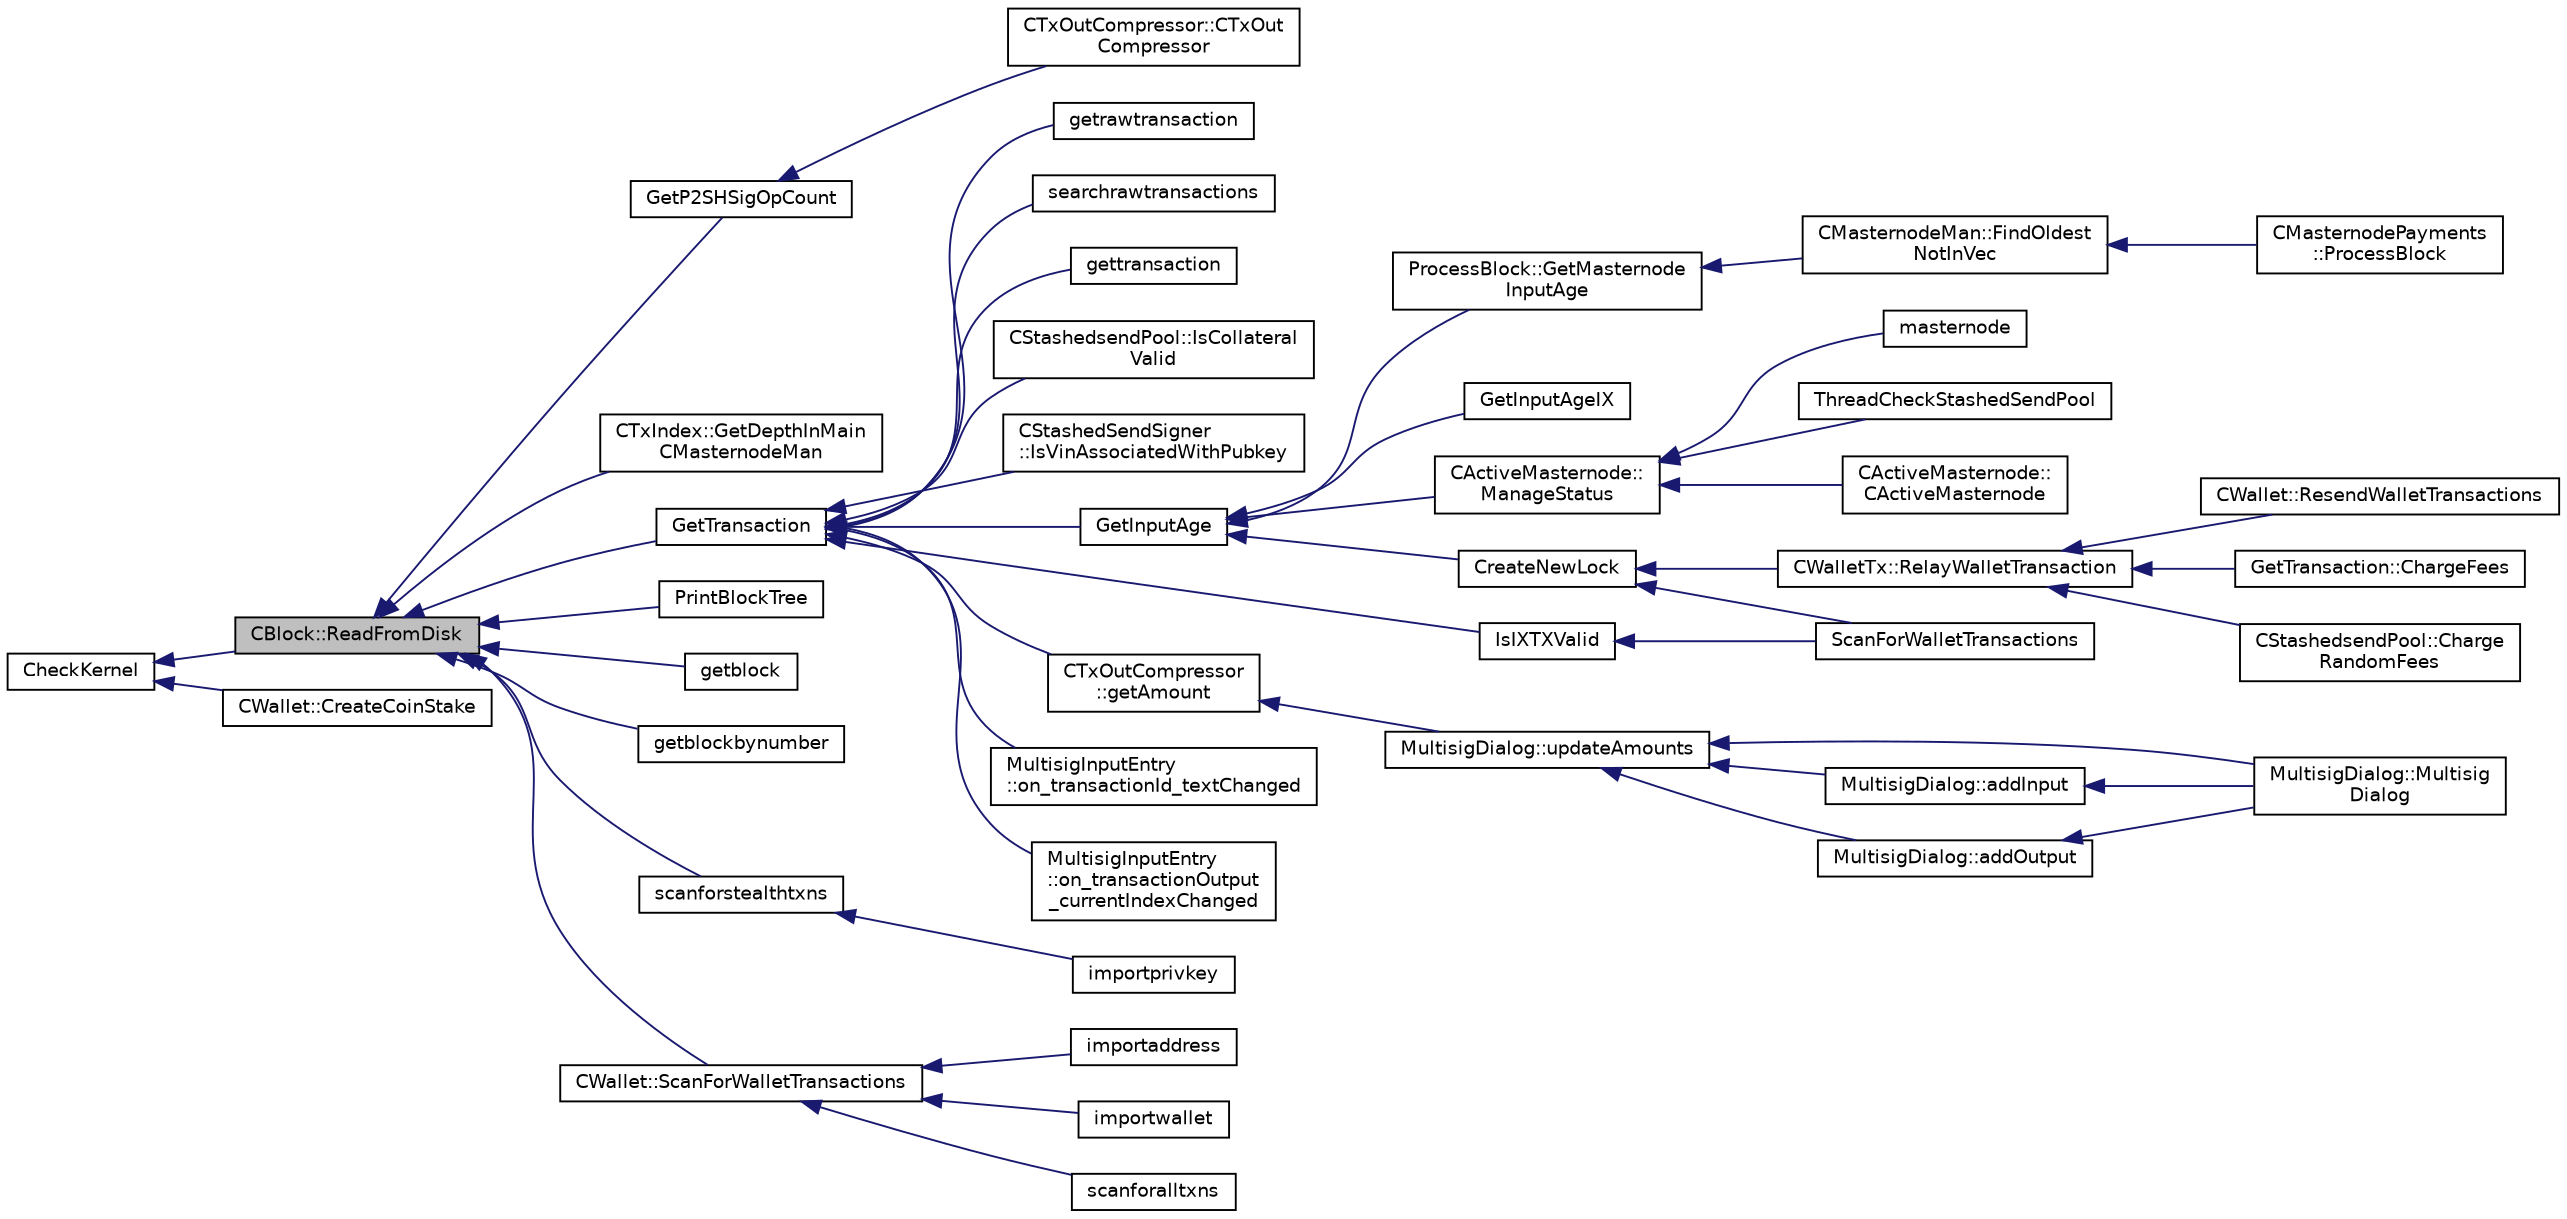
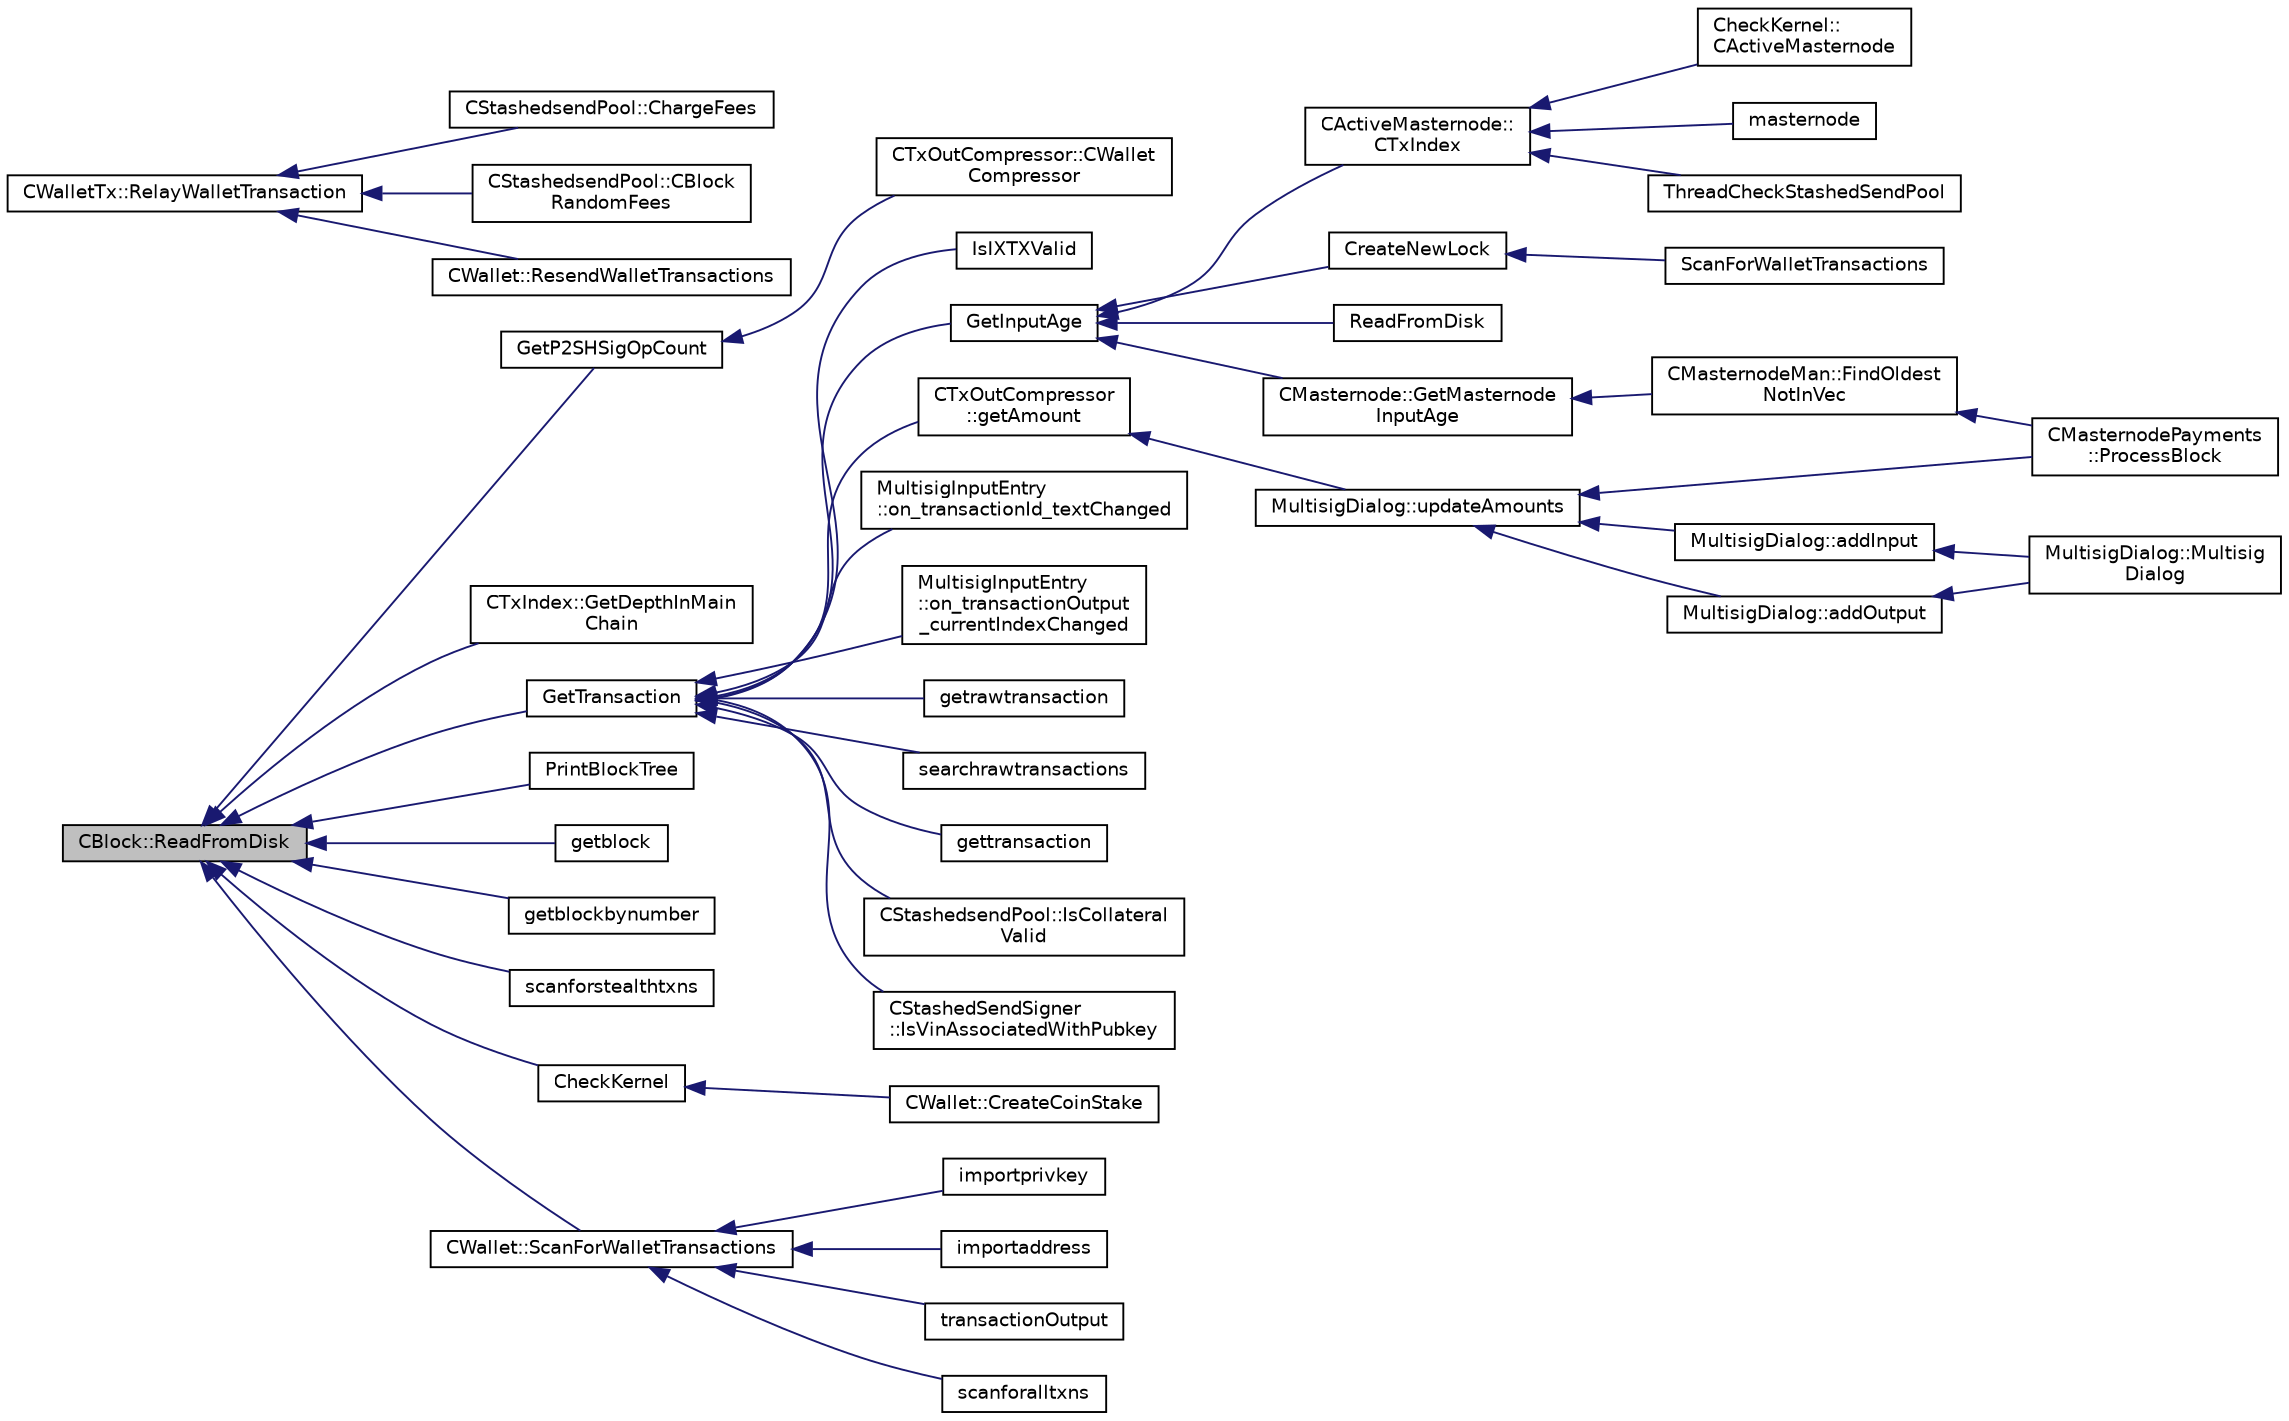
node "CTxOutCompressor::CTxOut Compressor": label "CTxOutCompressor::CTxOut Compressor" -> "CTxOutCompressor::CWallet Compressor"
node "ProcessBlock::GetMasternode InputAge": label "ProcessBlock::GetMasternode InputAge" -> "CMasternode::GetMasternode InputAge"
node "GetInputAgeIX": label "GetInputAgeIX" -> "ReadFromDisk"
node "CTxIndex::GetDepthInMain CMasternodeMan": label "CTxIndex::GetDepthInMain CMasternodeMan" -> "CTxIndex::GetDepthInMain Chain"
node "CActiveMasternode:: ManageStatus": label "CActiveMasternode:: ManageStatus" -> "CActiveMasternode:: CTxIndex"
node "CActiveMasternode:: CActiveMasternode": label "CActiveMasternode:: CActiveMasternode" -> "CheckKernel:: CActiveMasternode"
edge "CWalletTx::RelayWalletTransaction" -> "CreateNewLock": removed
node "GetTransaction::ChargeFees": label "GetTransaction::ChargeFees" -> "CStashedsendPool::ChargeFees"
edge "ScanForWalletTransactions" -> "IsIXTXValid": removed
node "CStashedsendPool::Charge RandomFees": label "CStashedsendPool::Charge RandomFees" -> "CStashedsendPool::CBlock RandomFees"
edge "CBlock::ReadFromDisk" -> "CheckKernel": reversed
edge "MultisigDialog::Multisig Dialog" -> "MultisigDialog::updateAmounts": now "CMasternodePayments ::ProcessBlock" -> "MultisigDialog::updateAmounts"
edge "importprivkey" -> "scanforstealthtxns": now "importprivkey" -> "CWallet::ScanForWalletTransactions"
node "importwallet": label "importwallet" -> "transactionOutput"
